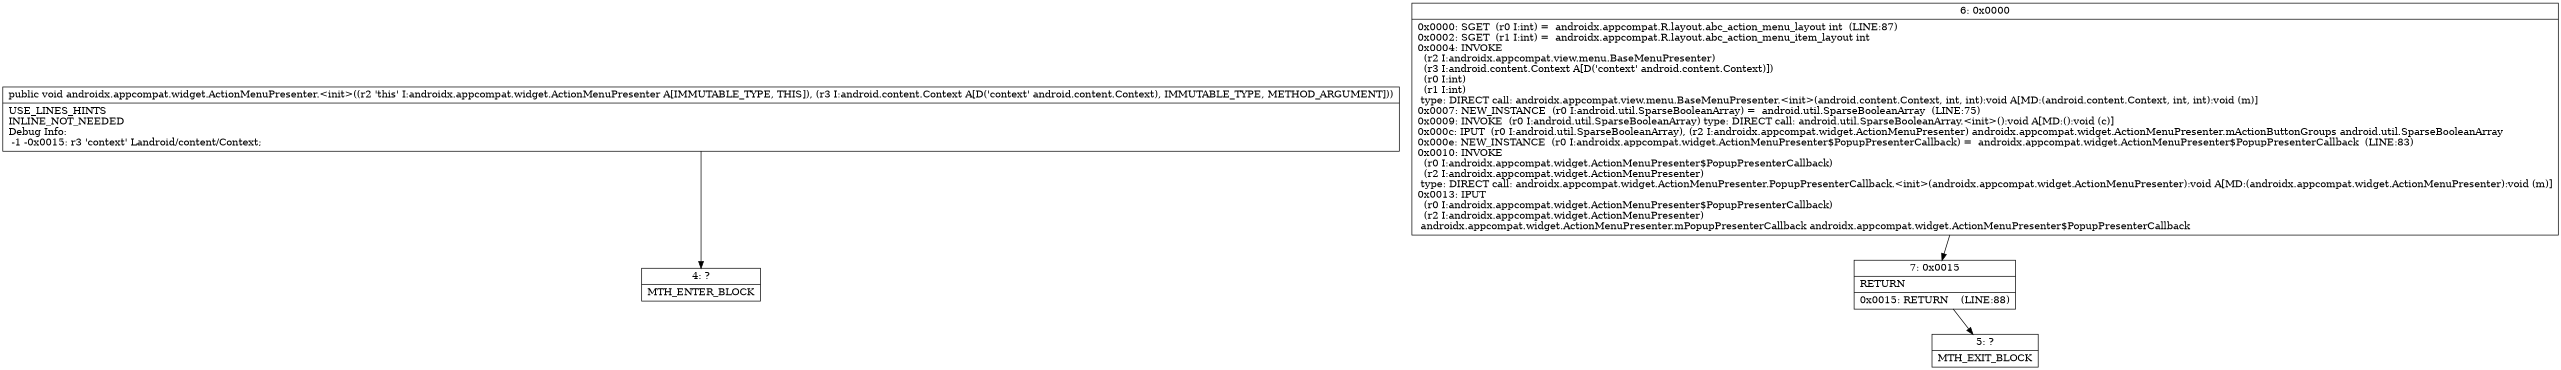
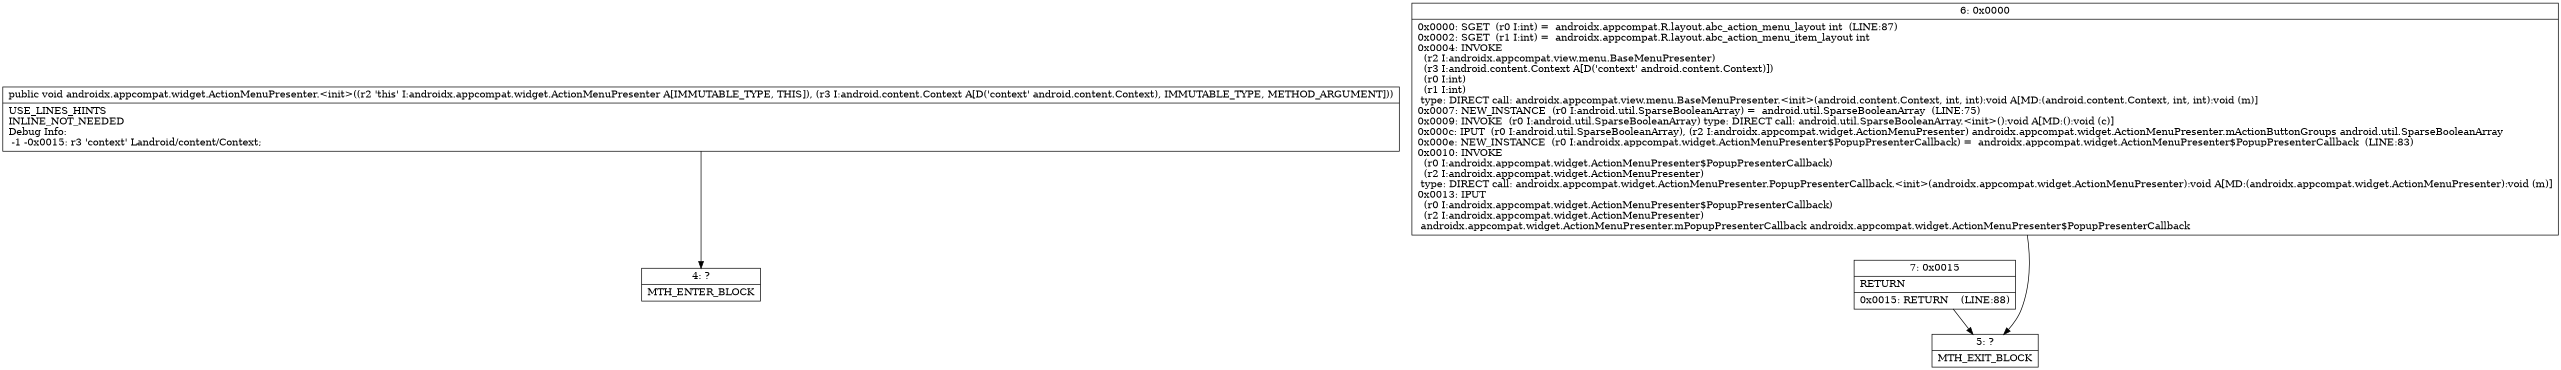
edge "6: 0x0000" -> "7: 0x0015": now "6: 0x0000" -> "5: ?"
